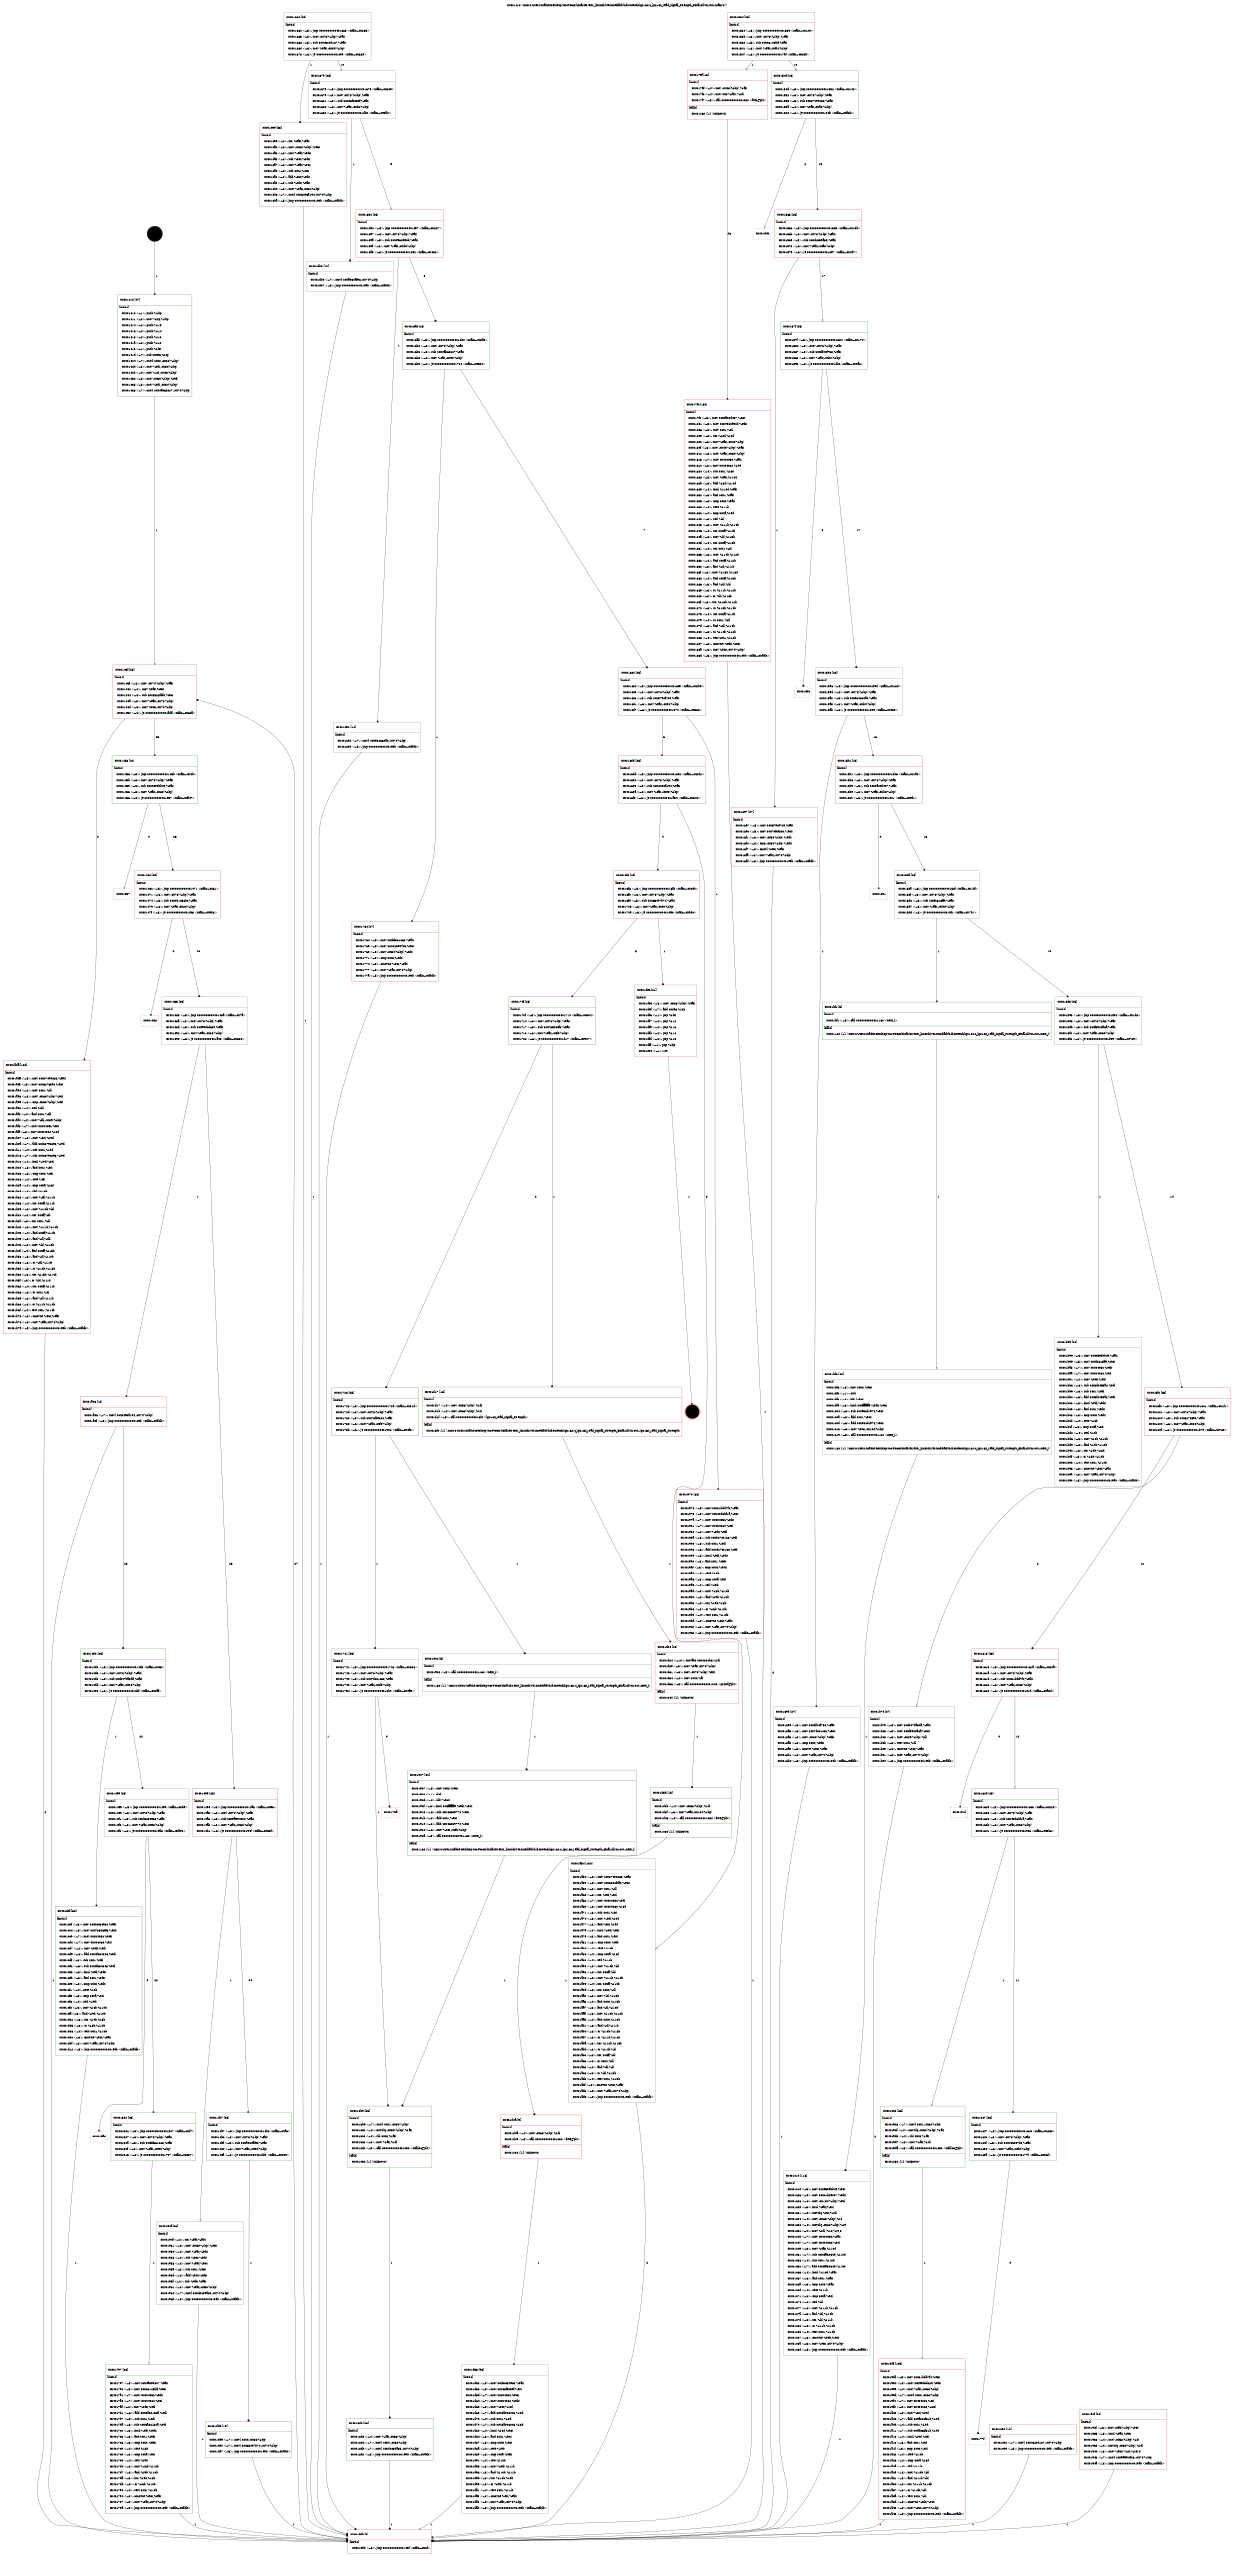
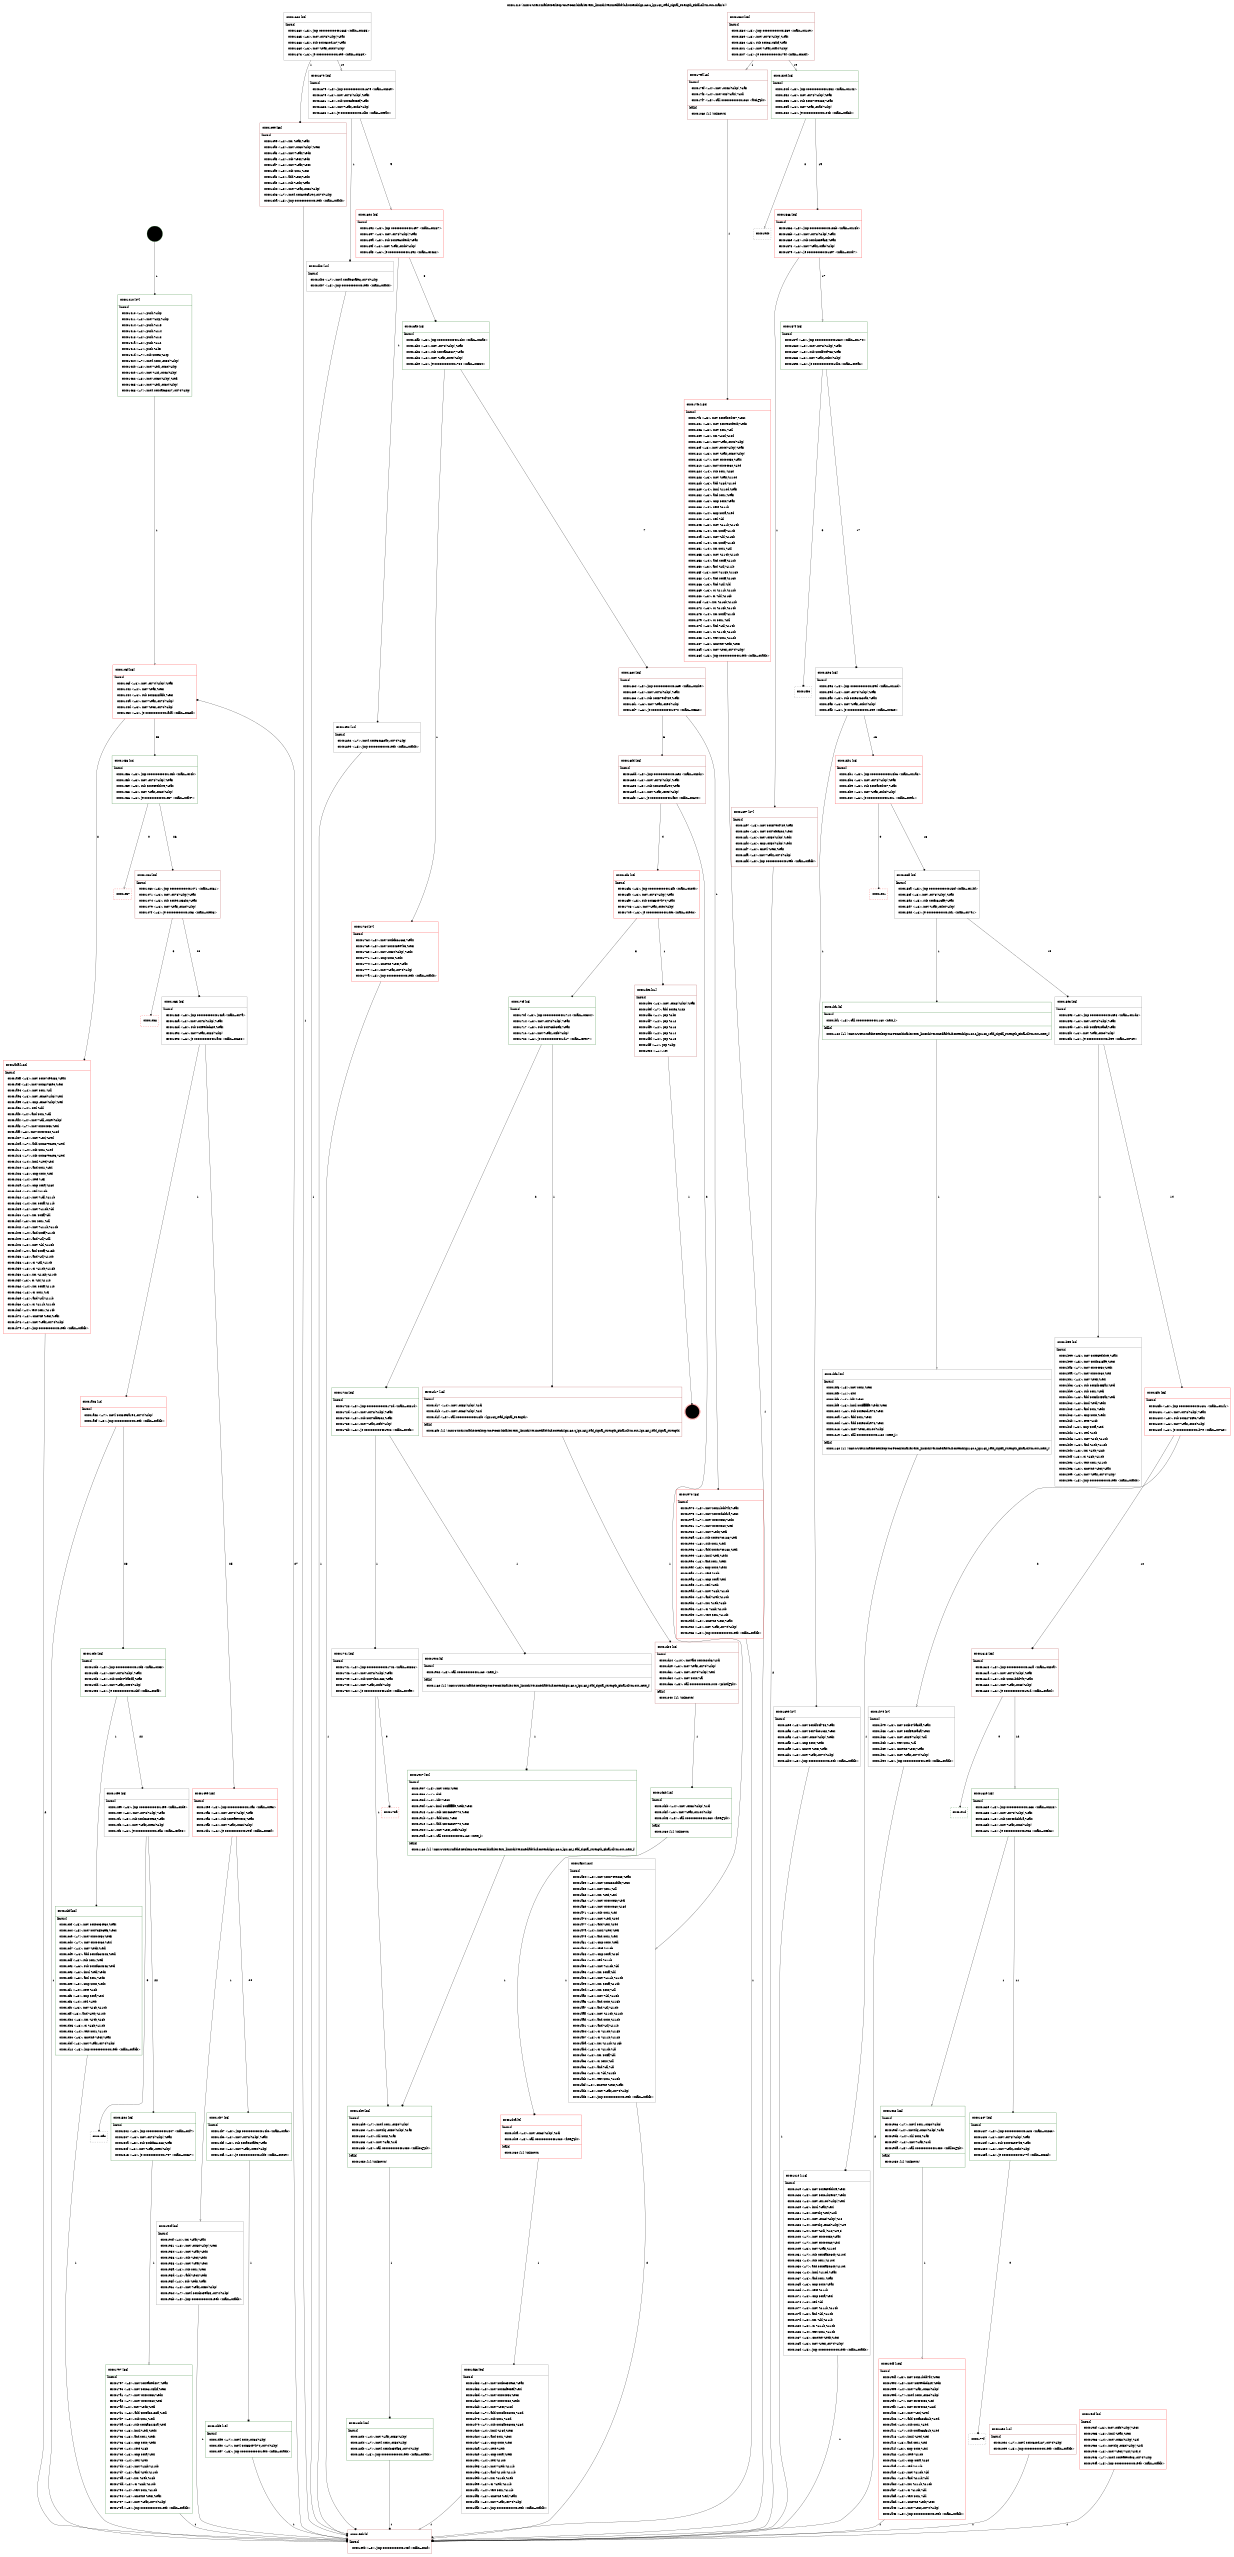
edge "0x4017ef [13]" -> "0x4017fc [150]": label " 26" -> " 1"
